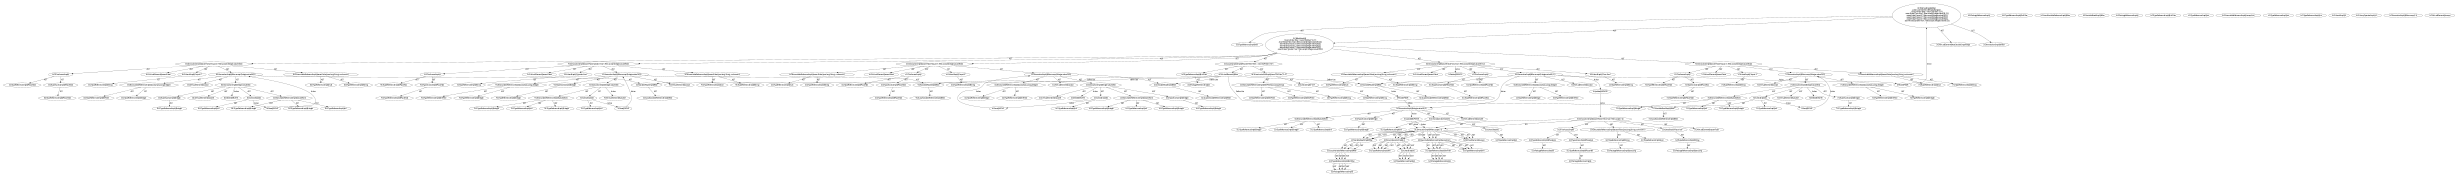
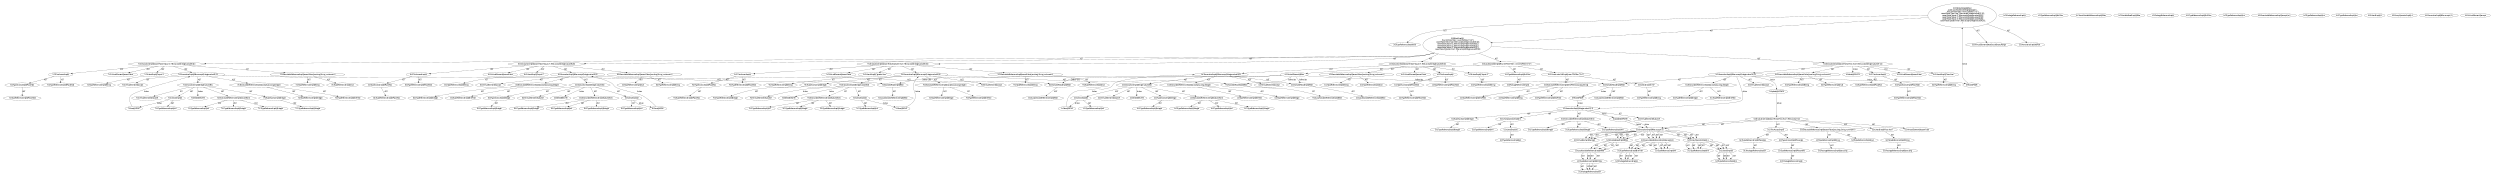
node "9:Delete@DELETE": added
edge "7:CtLiteralImpl@1" -> "7:CtVariableReadImpl@filter": now "7:CtInvocationImpl@filter.accept(Integer.valueOf(1))" -> "7:CtVariableReadImpl@filter"
